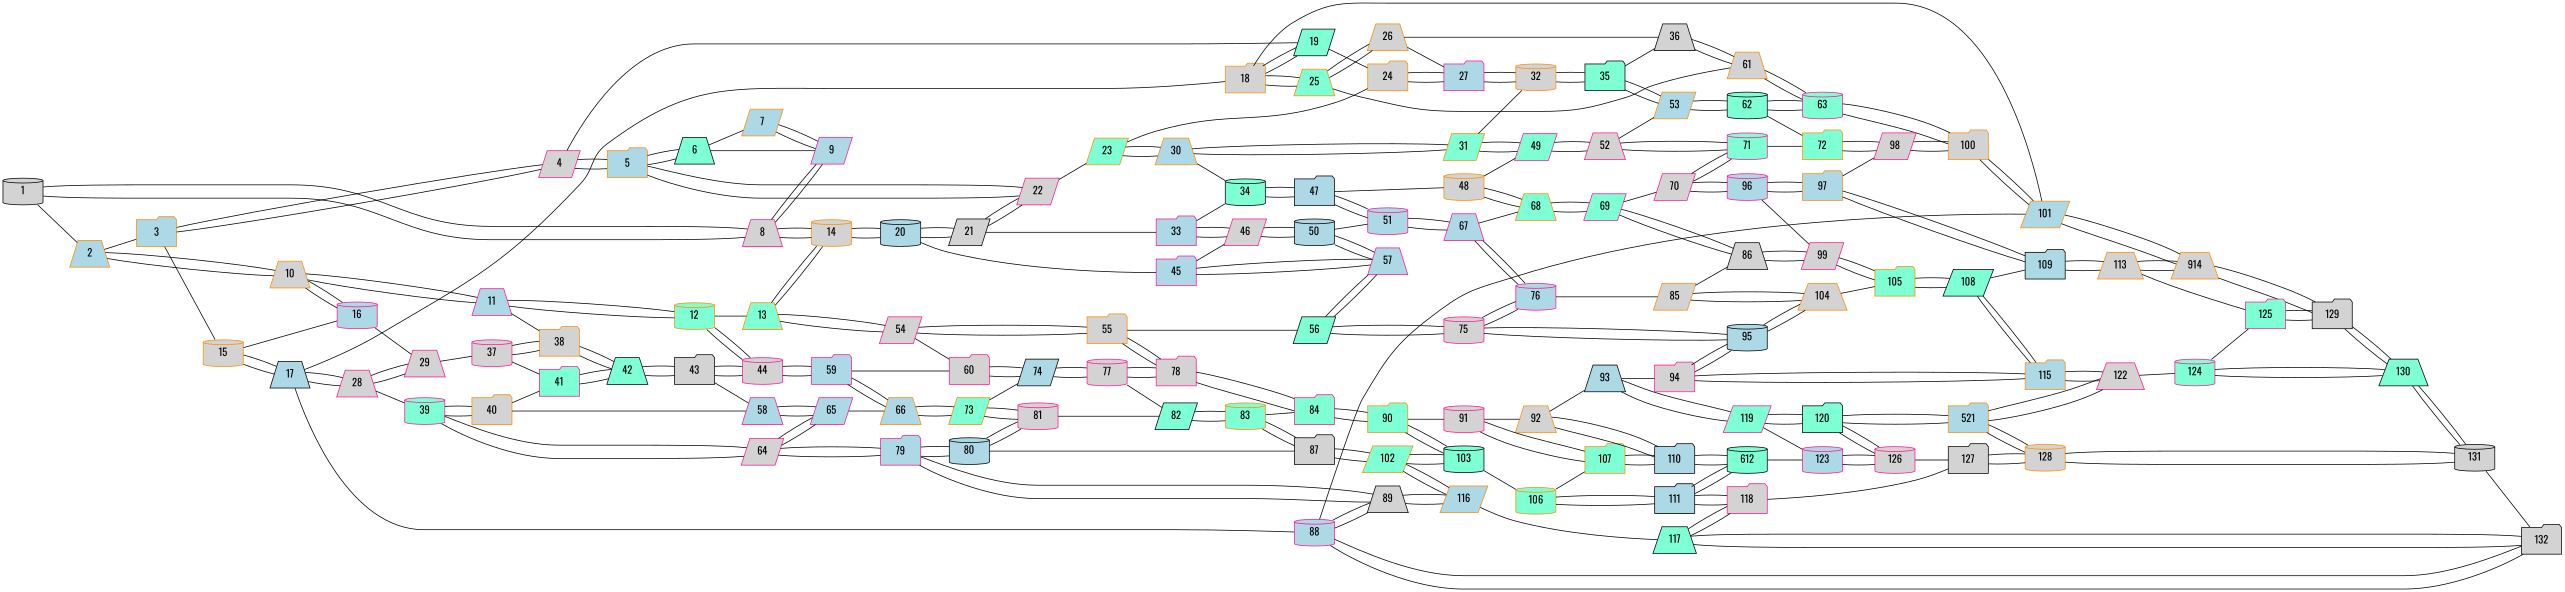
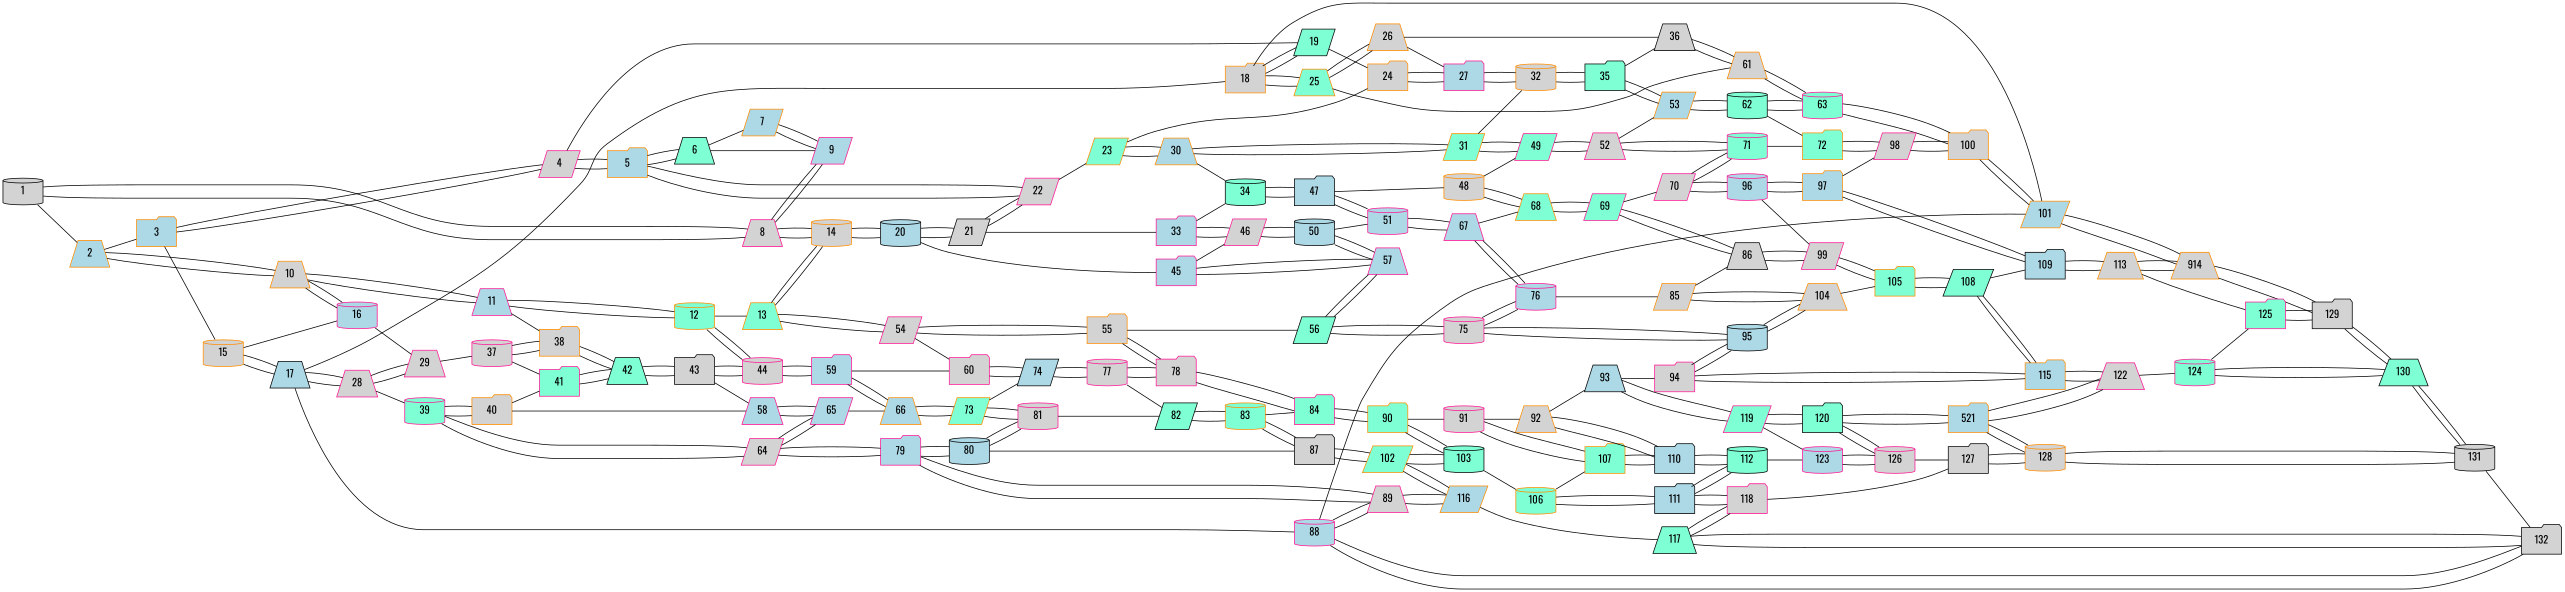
node "612": label "612" -> "112"
node "89": color black -> deeppink
